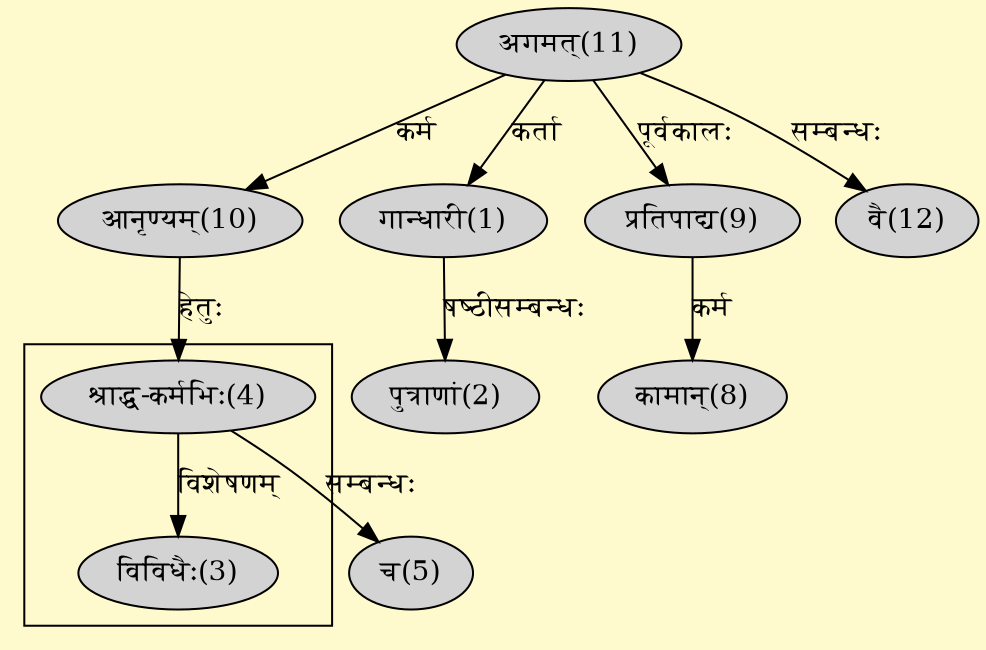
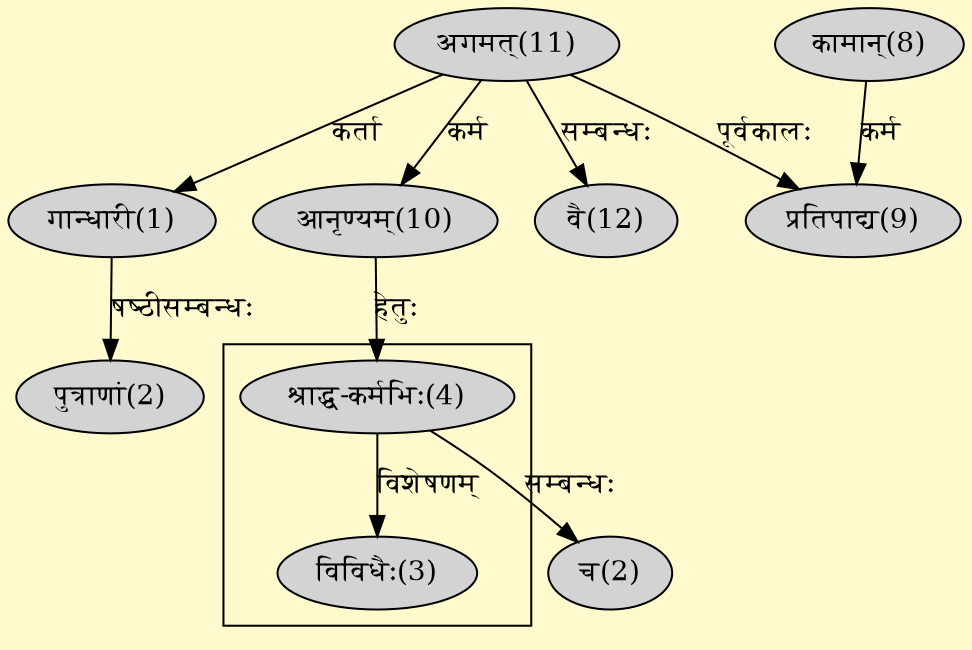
edge "प्रतिपाद्य(9)" -> "कामान्(8)": reversed
node "च(5)": label "च(5)" -> "च(2)"
